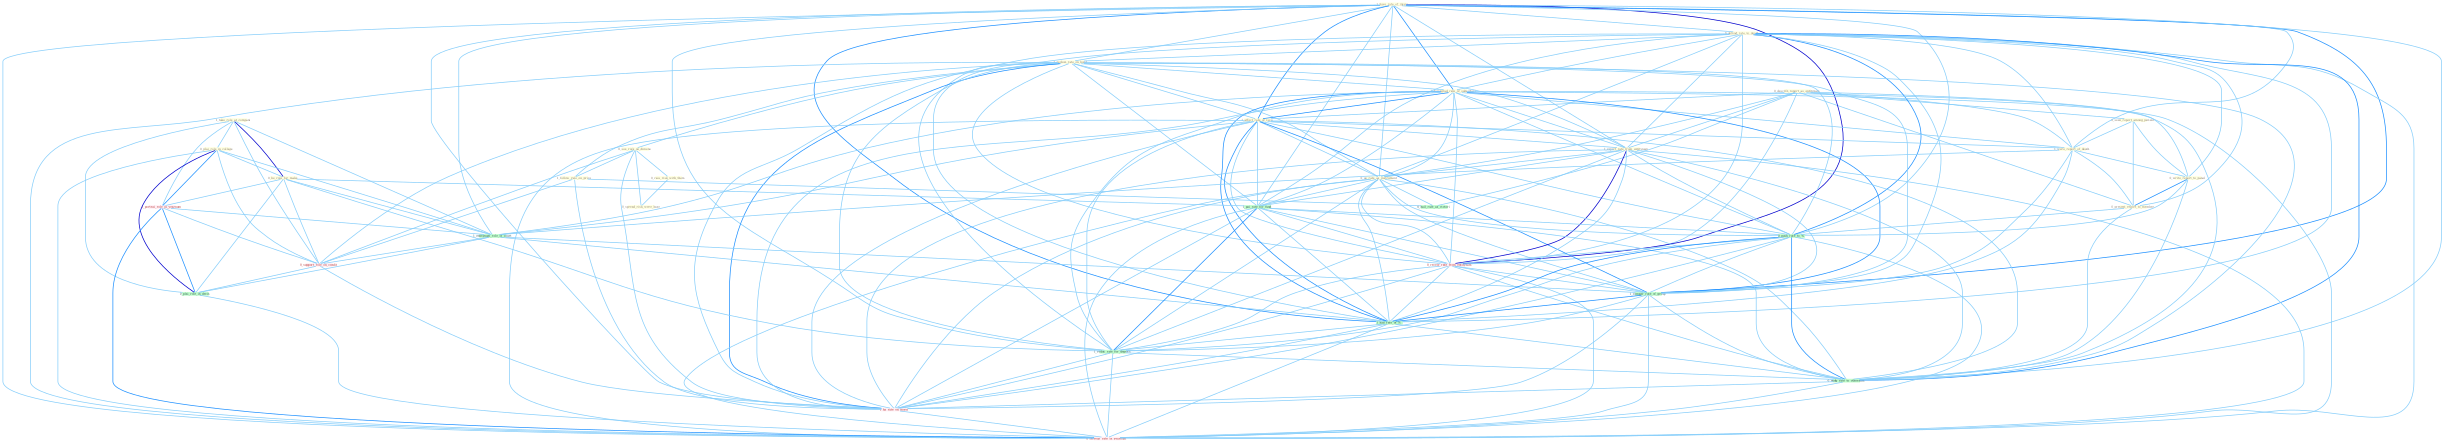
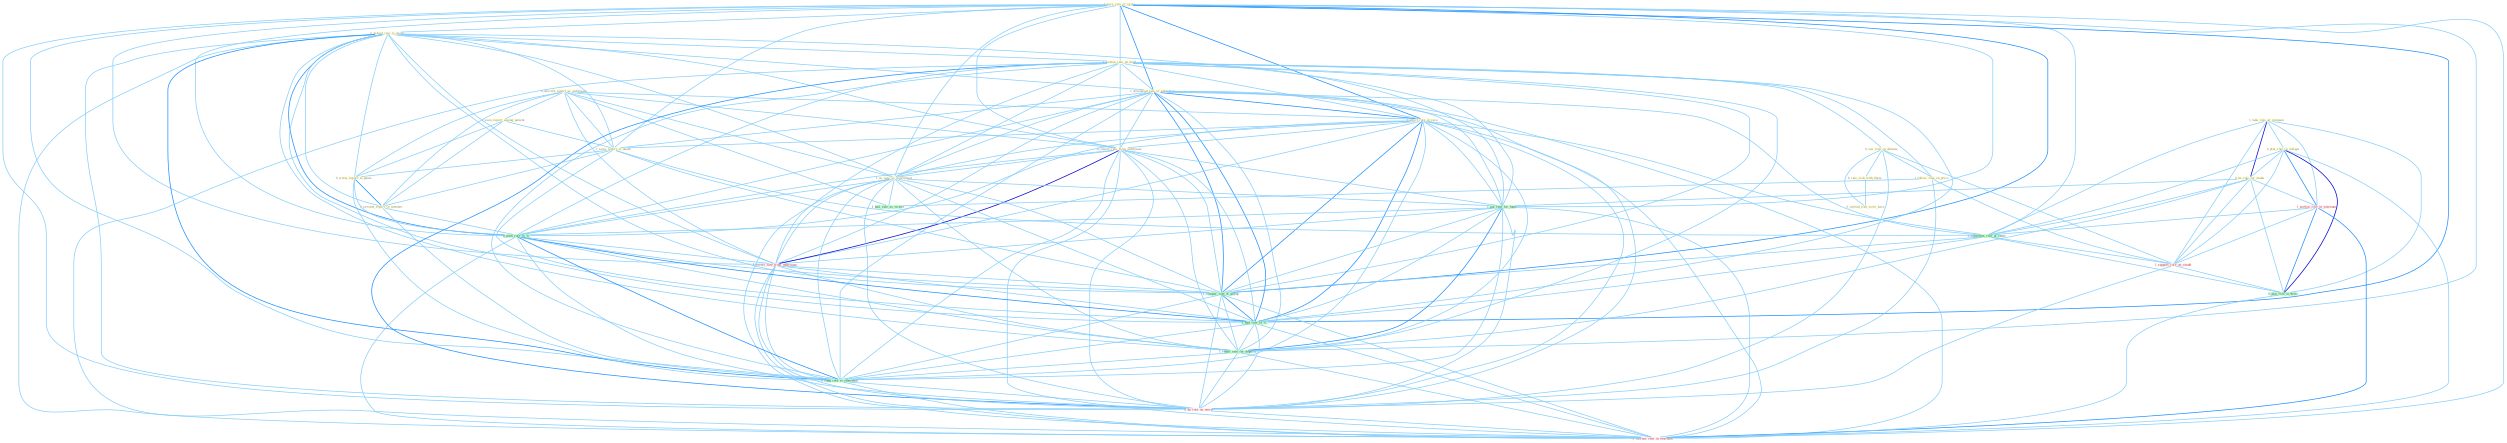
edge "1_have_rate_of_injuri" -- "0_receiv_rate_from_entitynam": color #0000cd -> #87cefa
edge "1_reckon_rate_on_bond" -- "0_support_role_on_condit": removed
